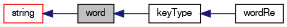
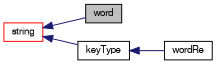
edge "keyType" -> "word": now "keyType" -> "string"
